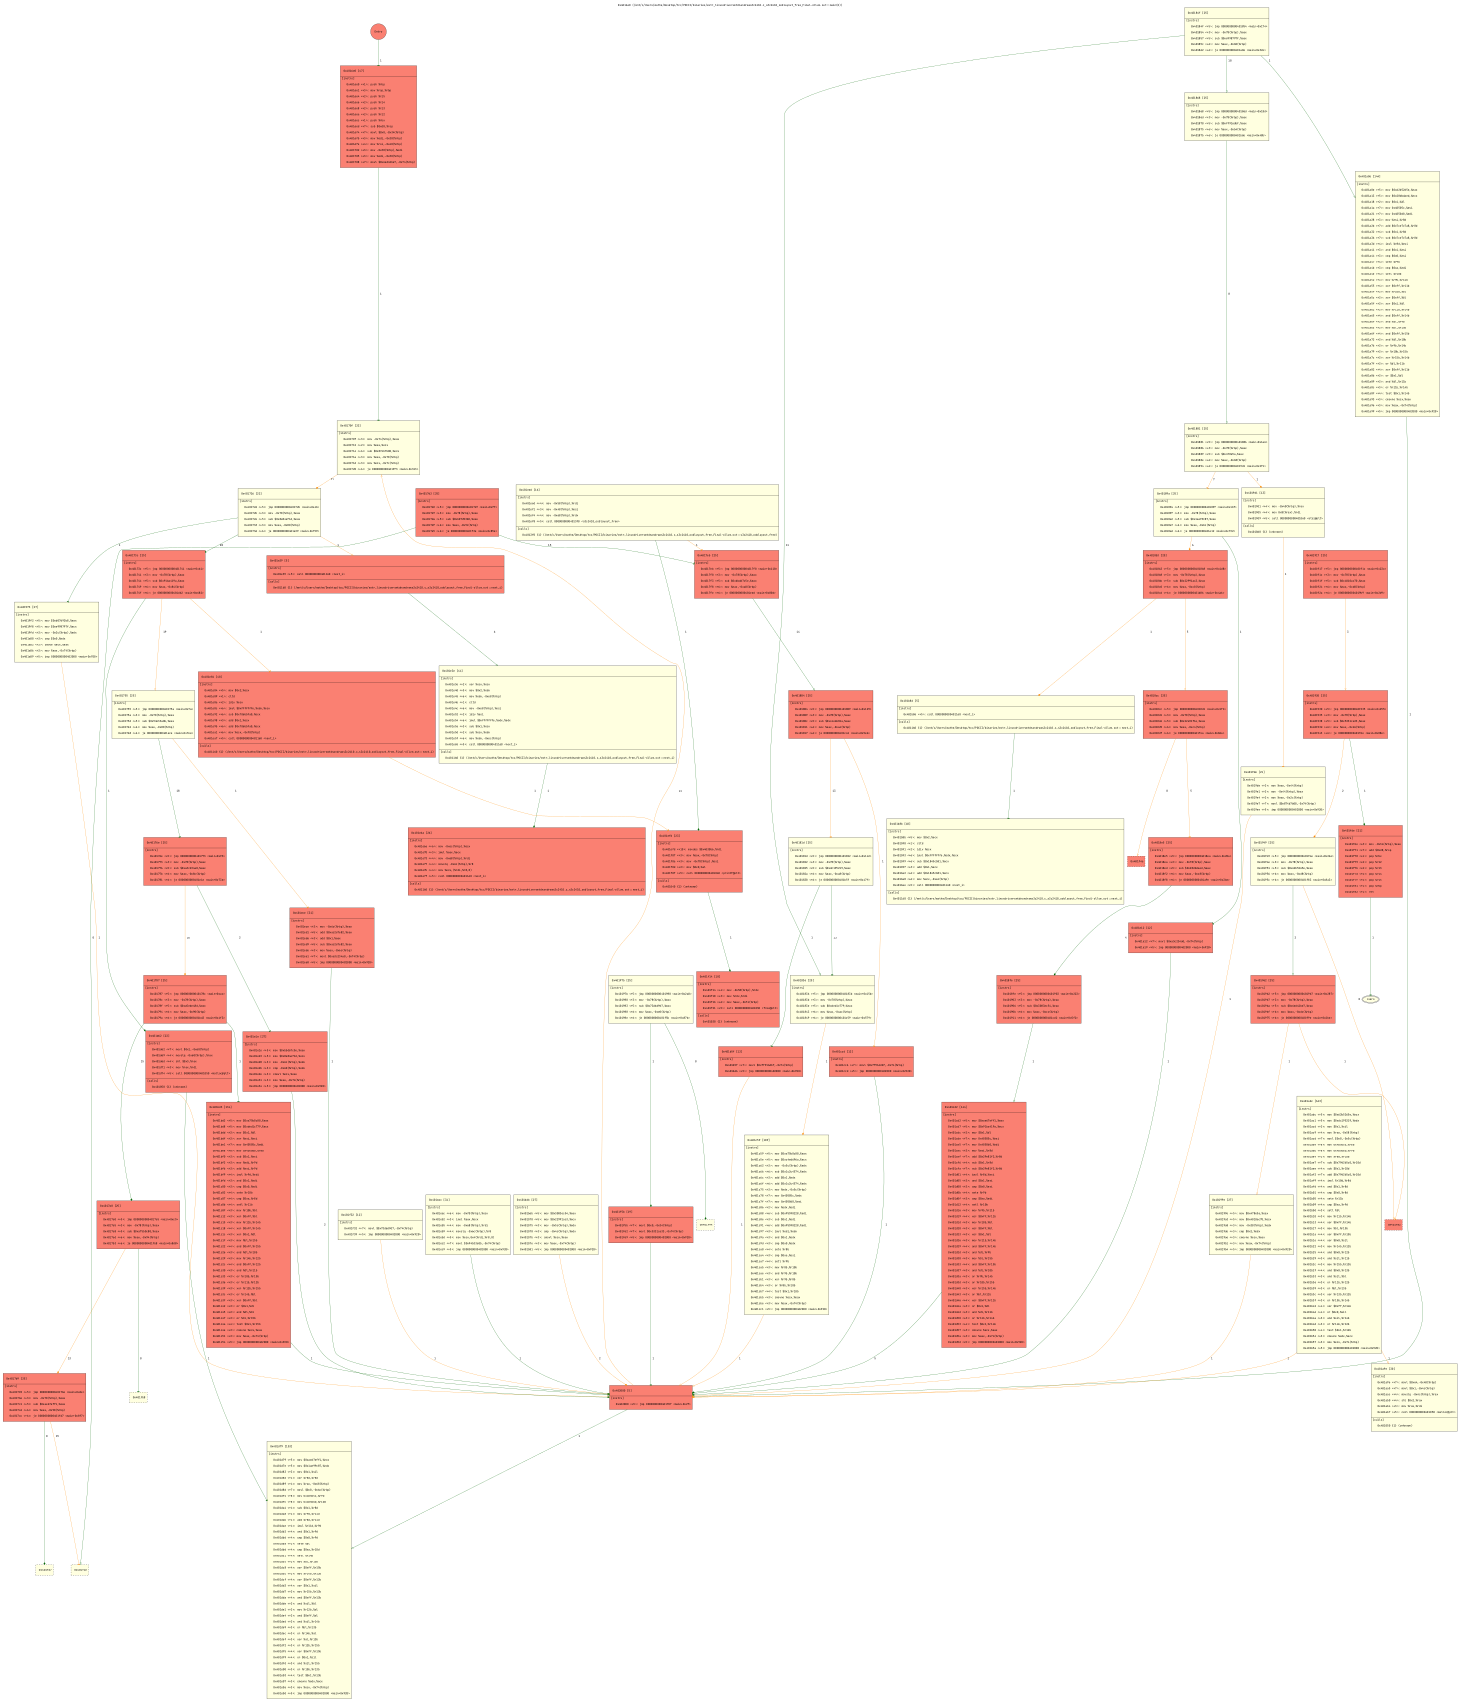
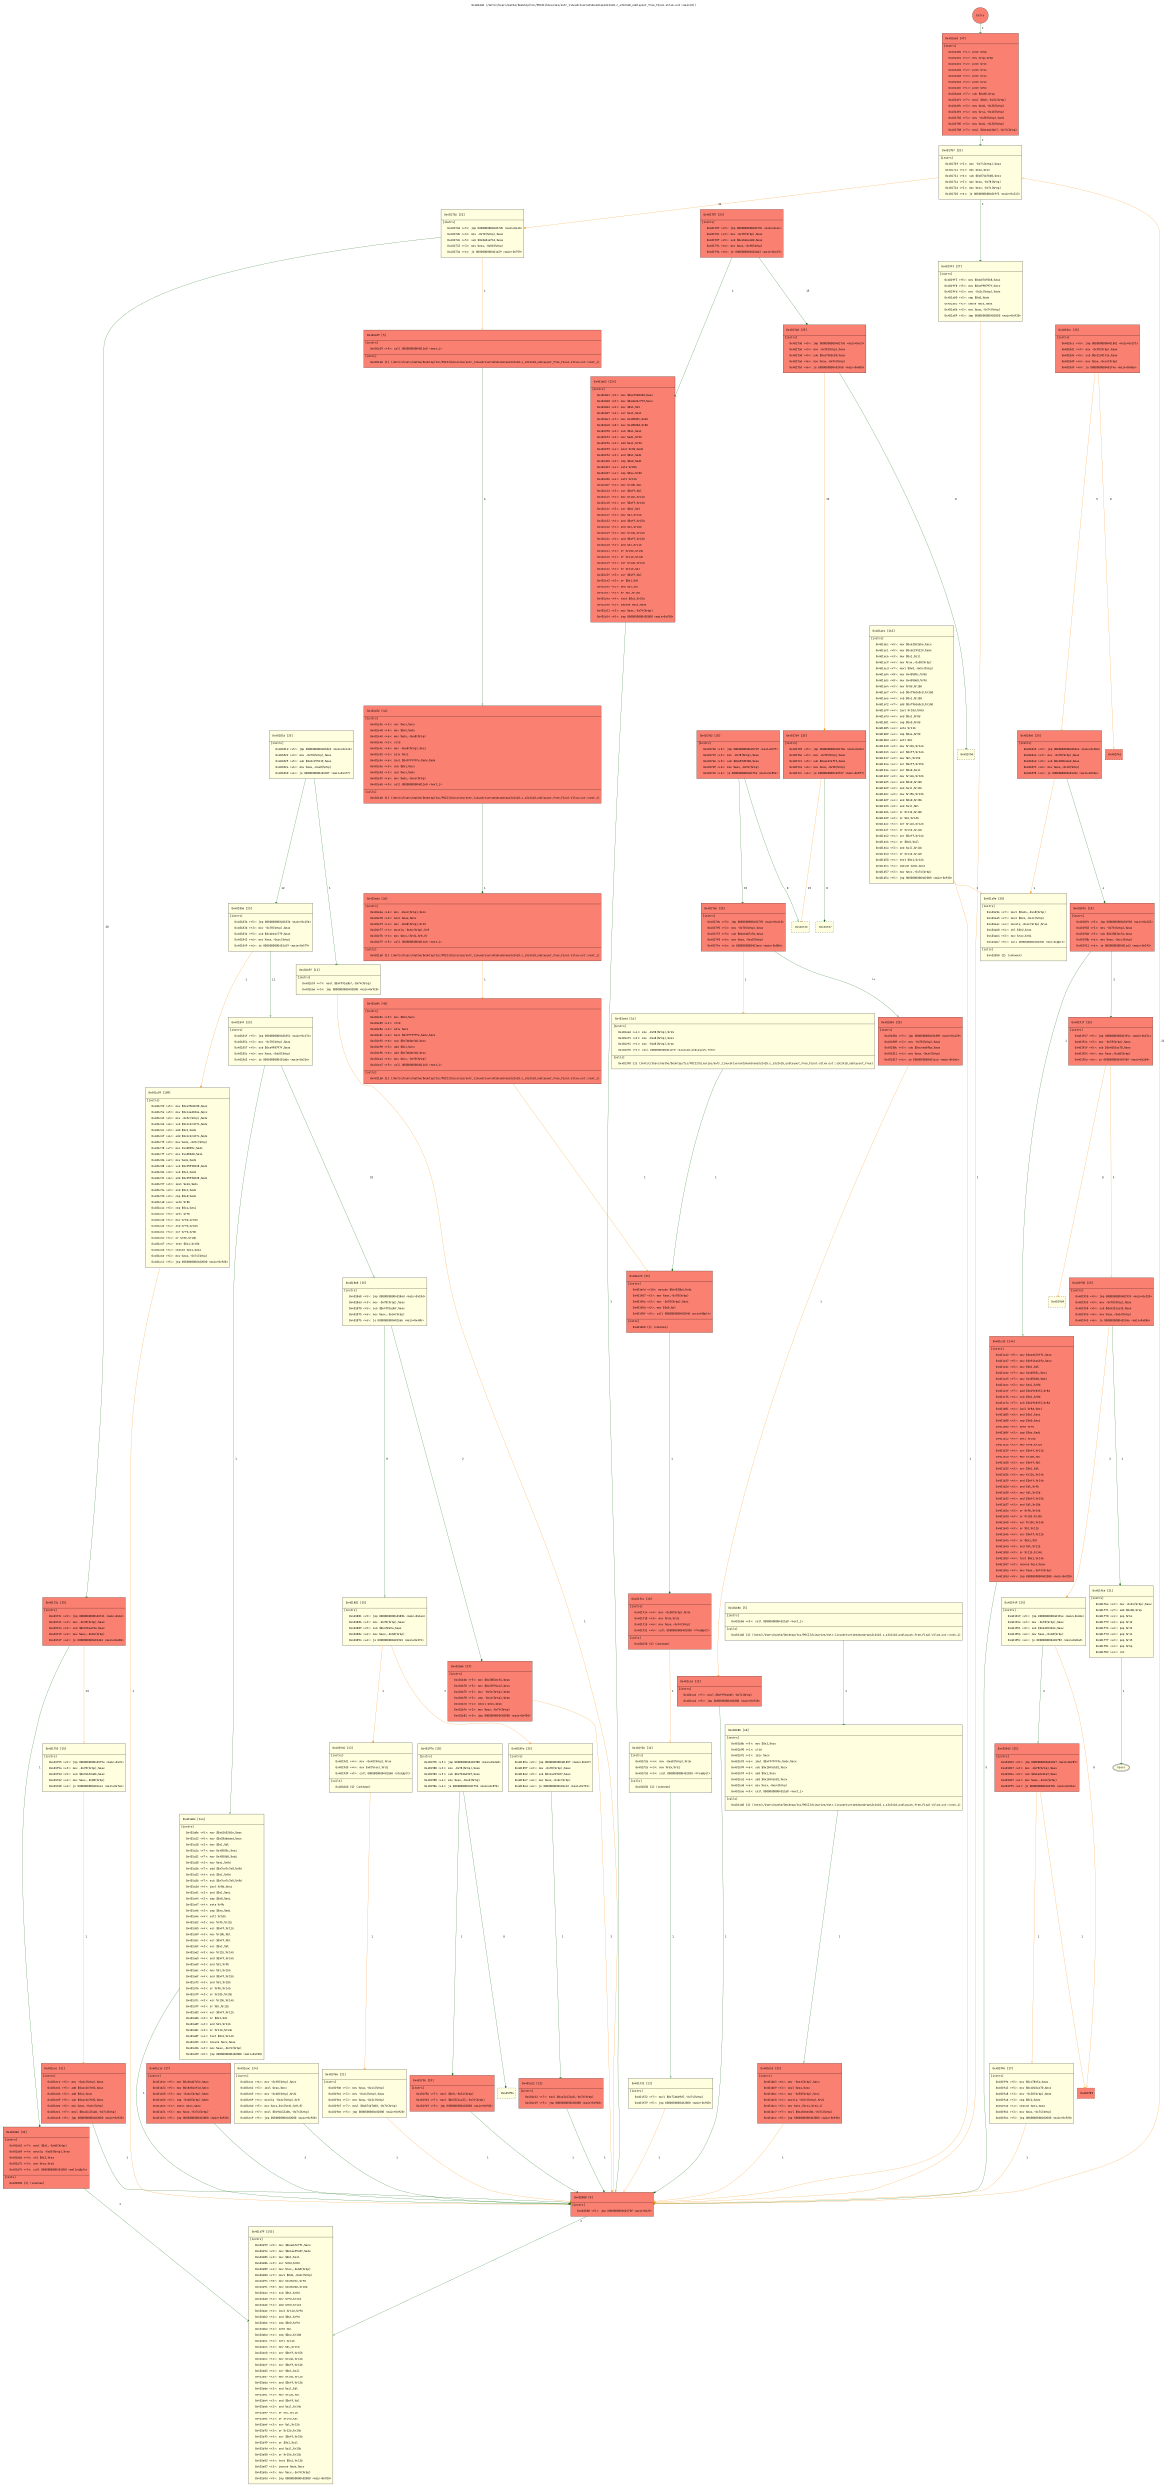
edge "0x40184f [25]" -> "0x401836 [25]": reversed
edge "0x401726 [22]" -> "0x4019f3 [27]": now "0x40170f [23]" -> "0x4019f3 [27]"
edge "0x401eed [16]" -> "0x4017eb [25]": reversed
node "0x4018b3 [25]": removed
edge "0x40173c [25]" -> "0x401e84 [40]": now "0x401e6a [26]" -> "0x401e84 [40]"
node "0x401e3e [44]": fillcolor lightyellow -> salmon
edge "0x401804 [25]" -> "0x40181d [25]": removed, label "13"
edge "0x4018e5 [25]" -> "0x401a9e [30]": added, label "1"
node "0x40176e [25]": removed
node "0x401f6e [21]": fillcolor salmon -> lightyellow
edge "0x4018fe [25]" -> "0x401917 [25]": added, label "3"
node "0x401b5f [12]": fillcolor salmon -> lightyellow
node "0x401b6b [27]": fillcolor lightyellow -> salmon
node "0x4019b9": added
edge "0x401868 [25]" -> "0x401b6b [27]": added, label "2"
node "0x401f26 [12]": added
node "0x401bb3 [32]": added
